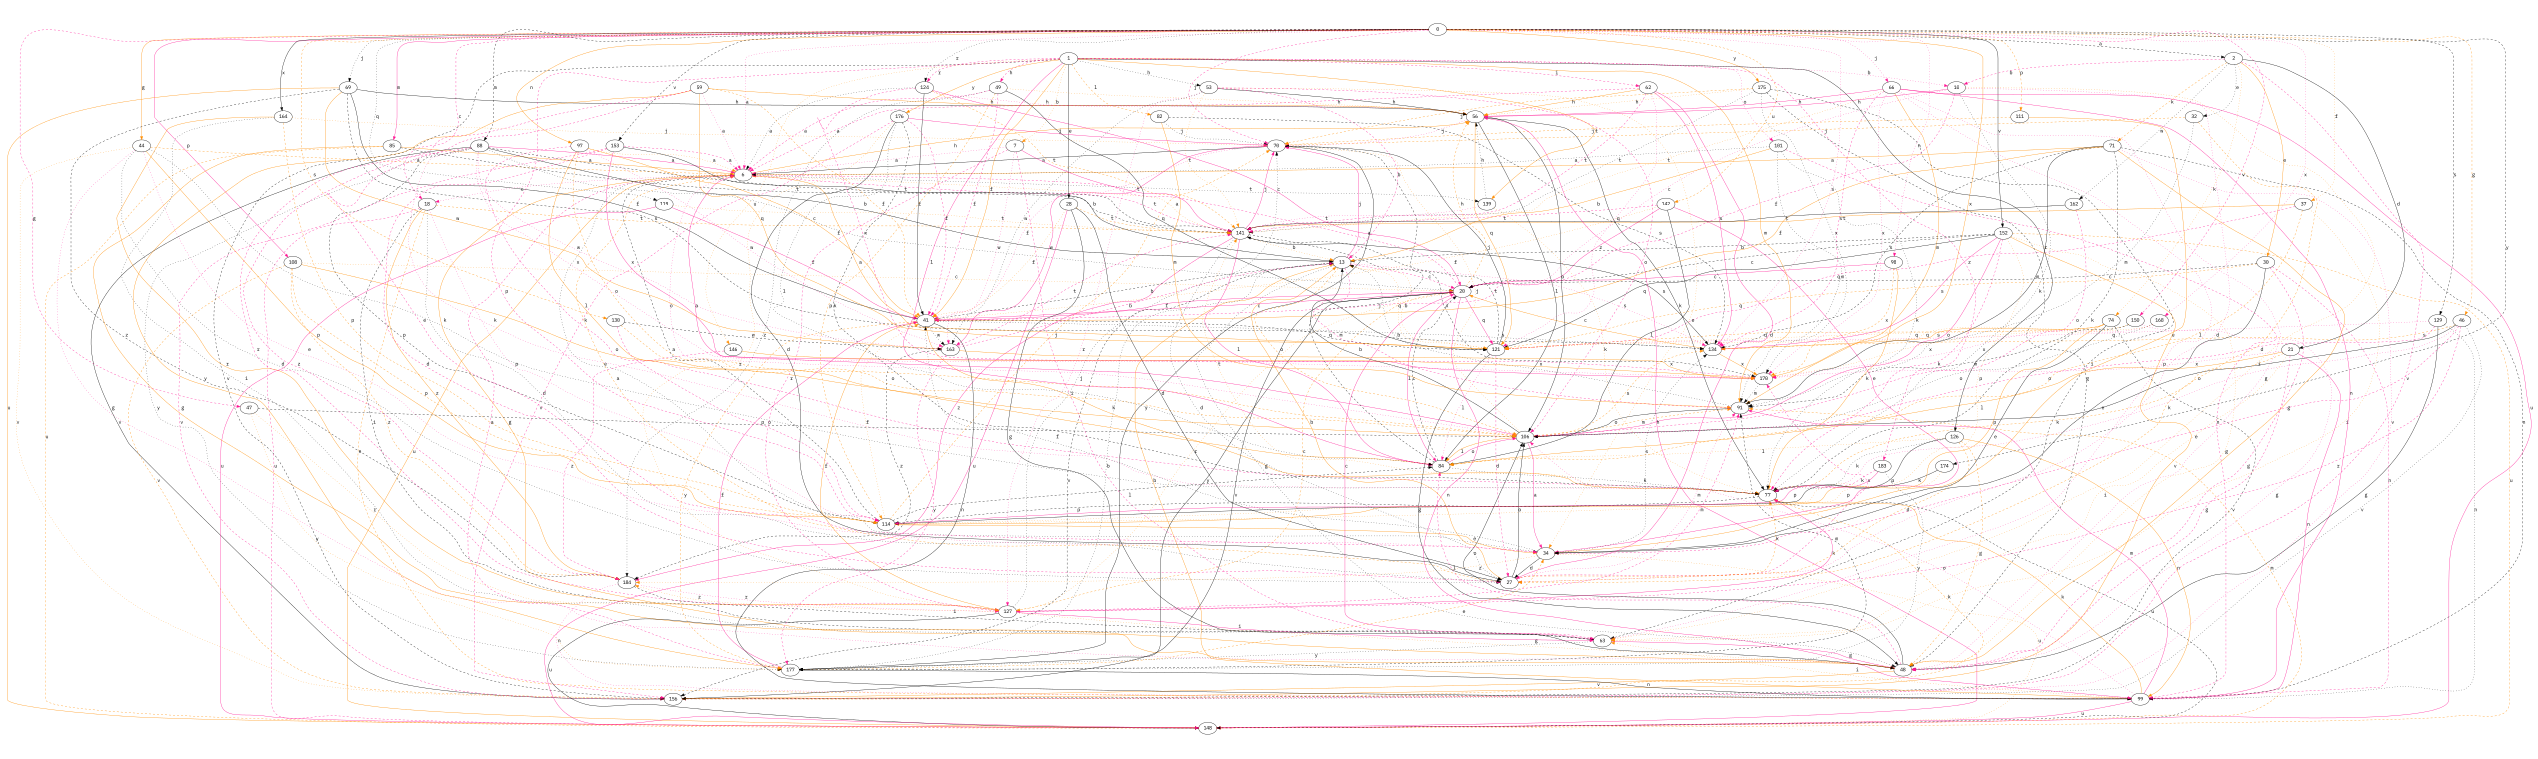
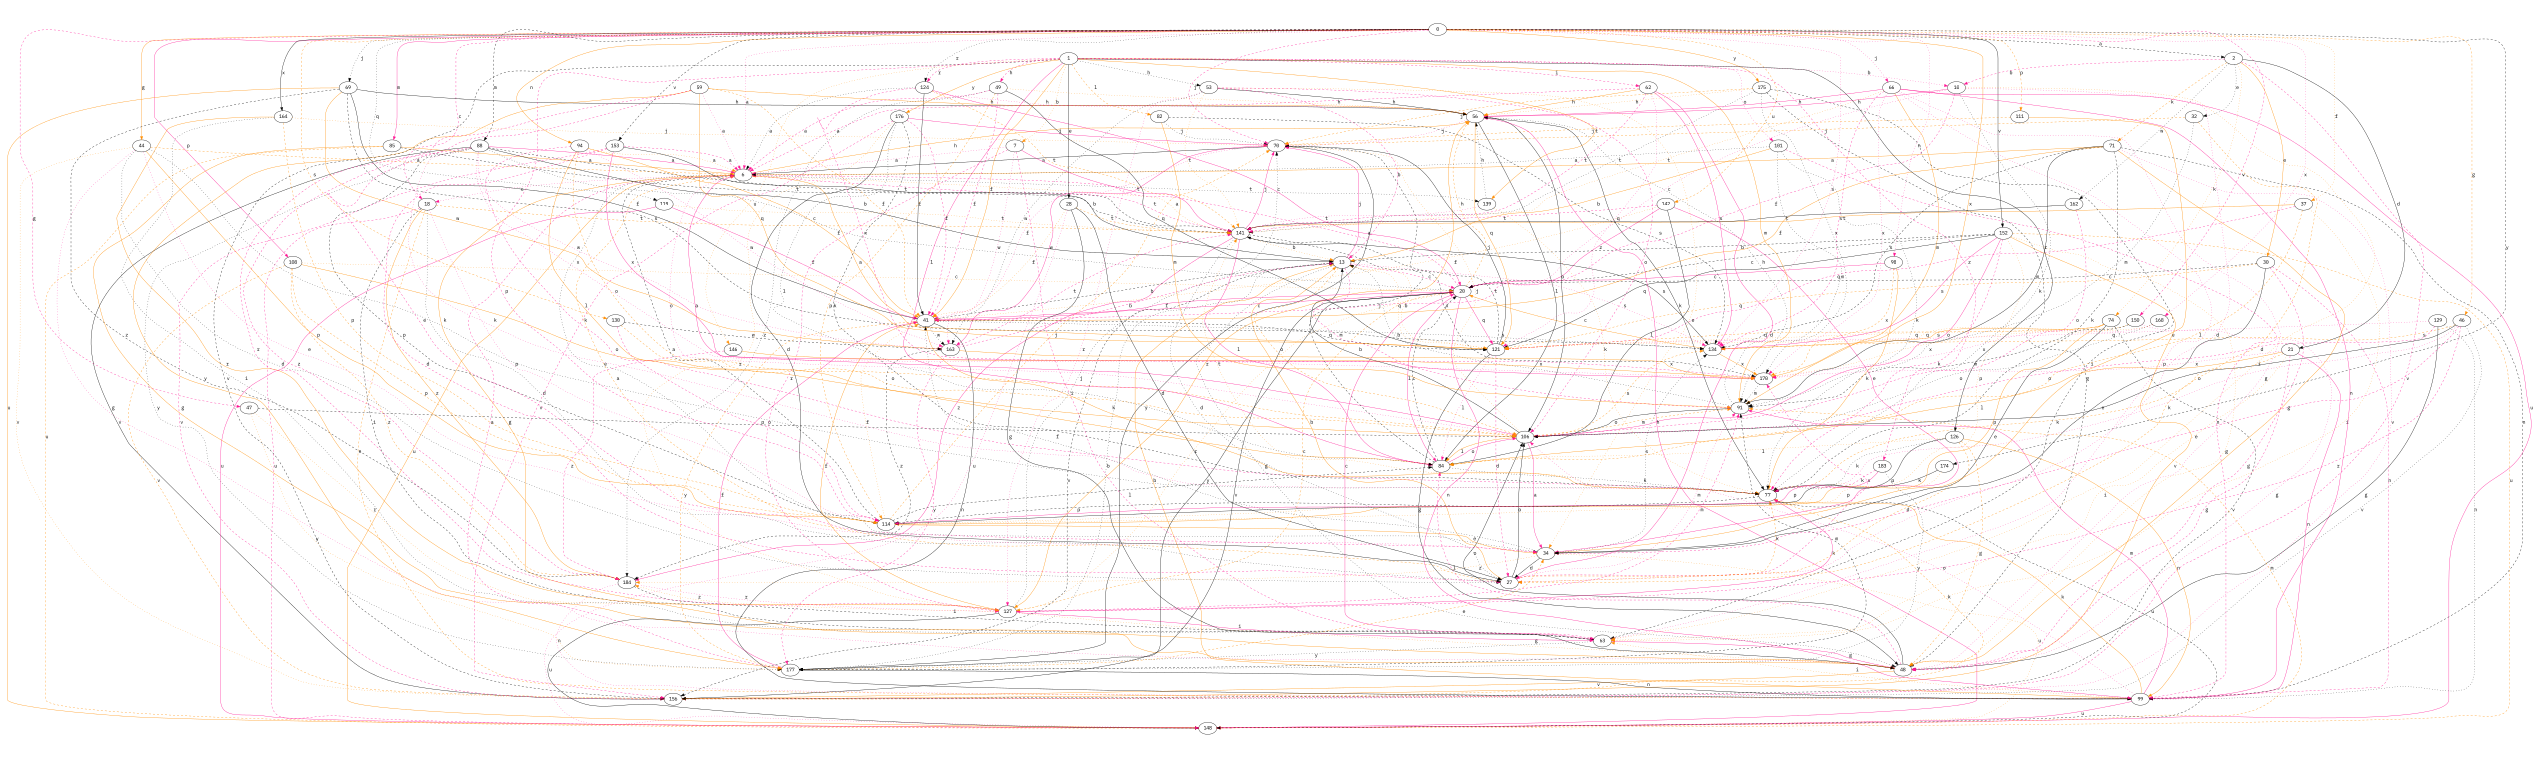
edge "0" -> "129": removed, label "s"
node "97": label "97" -> "94"
edge "91" -> "56": added, label "h"
edge "56" -> "127": added, label "r"
edge "28" -> "148": style solid -> dotted
